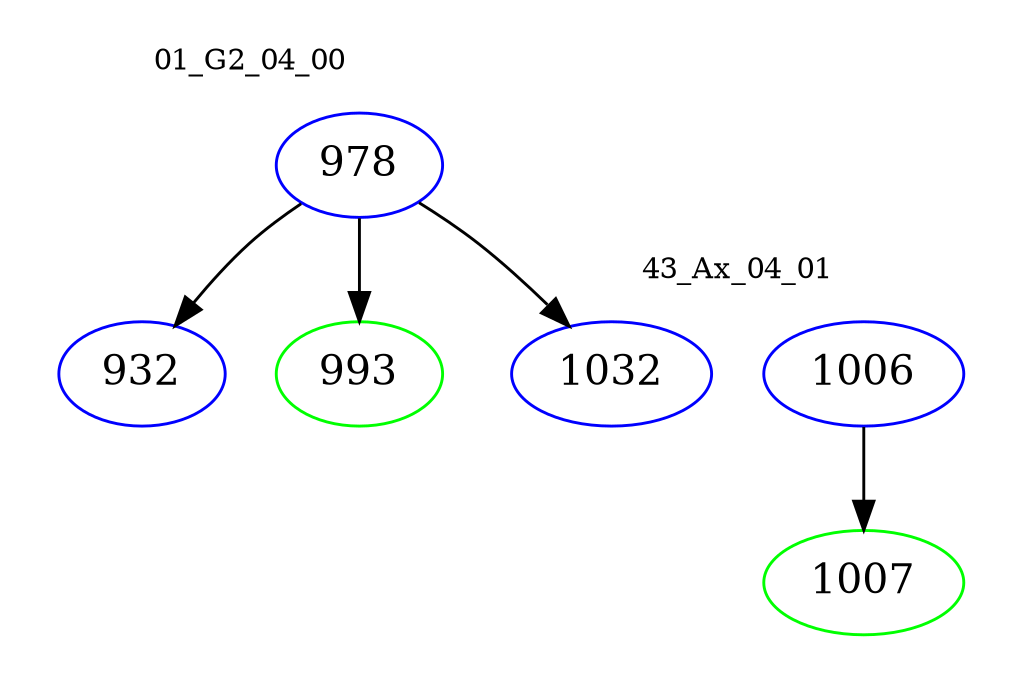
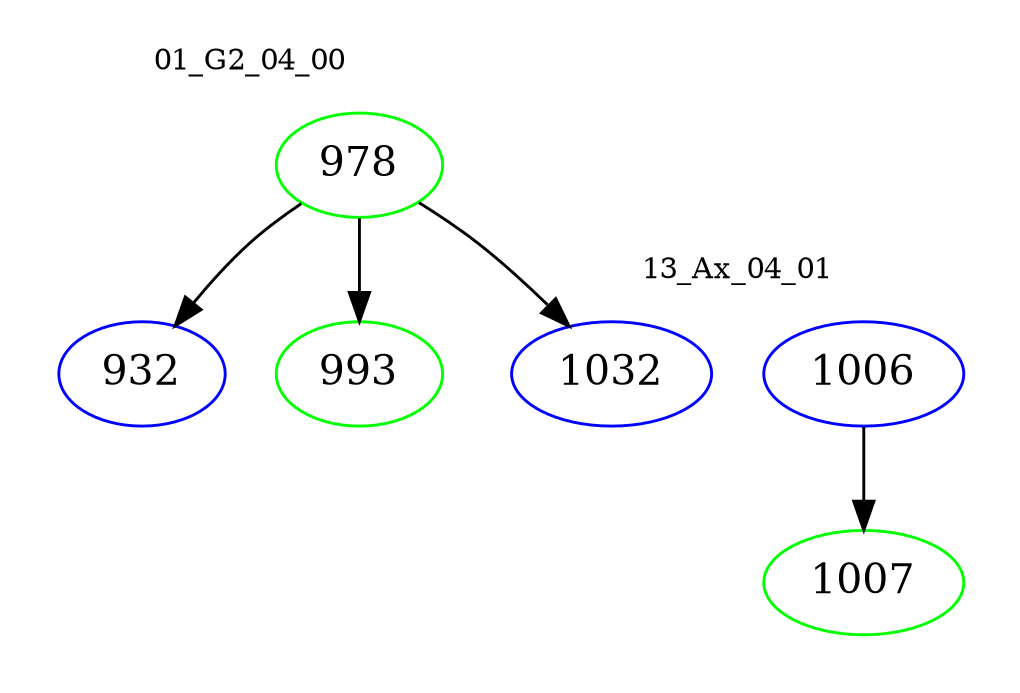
node "978": color blue -> green
cluster "43_Ax_04_01": label "43_Ax_04_01" -> "13_Ax_04_01"
